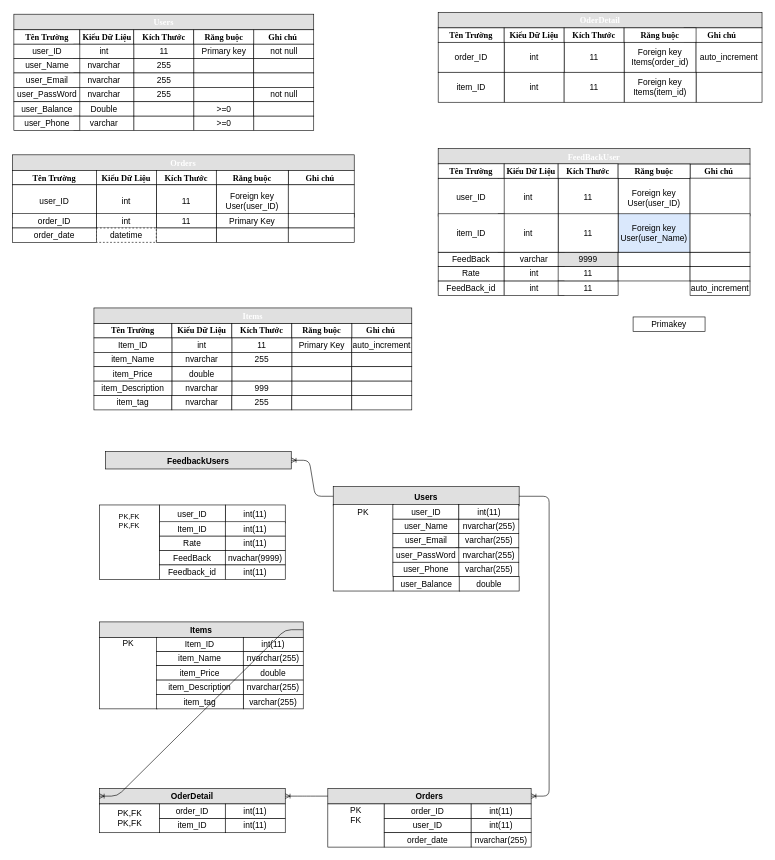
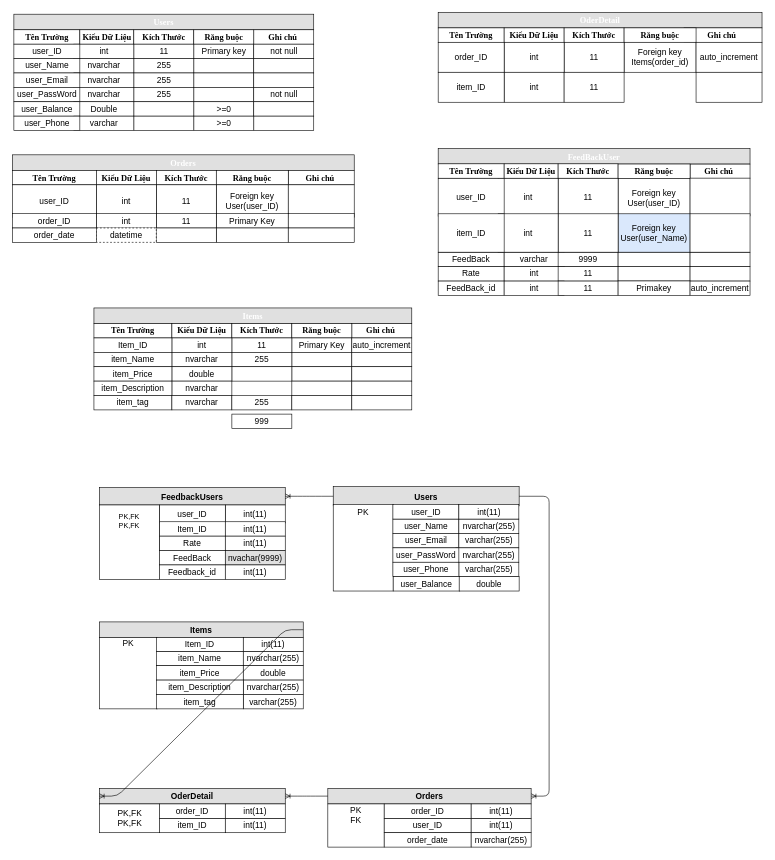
node "Foreign key Items(item_id)": removed
node "9999": fillcolor #e0e0e0 -> #ffffff
node "Primakey": moved (669, 324) -> (654, 288)
node "999": moved (262, 389) -> (262, 422)
node "FeedbackUsers": moved (198, 461) -> (192, 497)
node "nvachar(9999)": fillcolor #ffffff -> #e0e0e0
